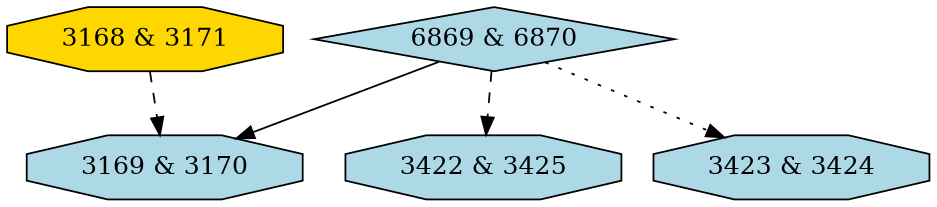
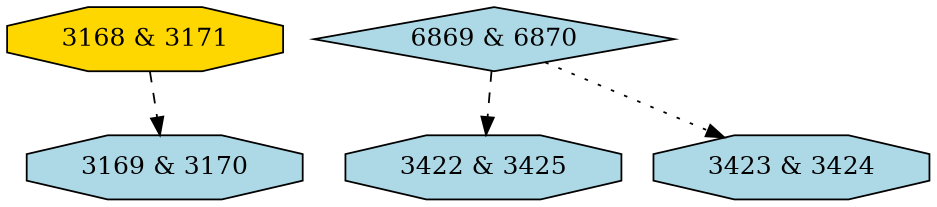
edge "6869 & 6870" -> "3169 & 3170": removed
